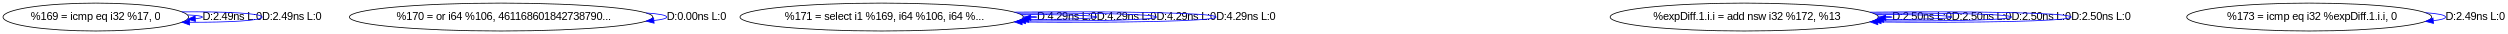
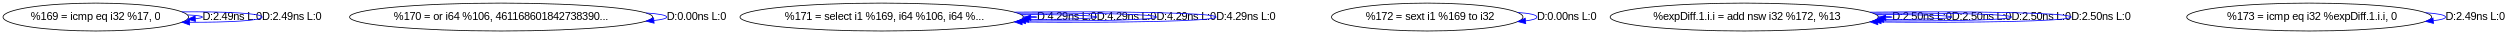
node "%170 = or i64 %106, 461168601842738790...": label "%170 = or i64 %106, 461168601842738790..." -> "%170 = or i64 %106, 461168601842738390..."
node "%172 = sext i1 %169 to i32": added
